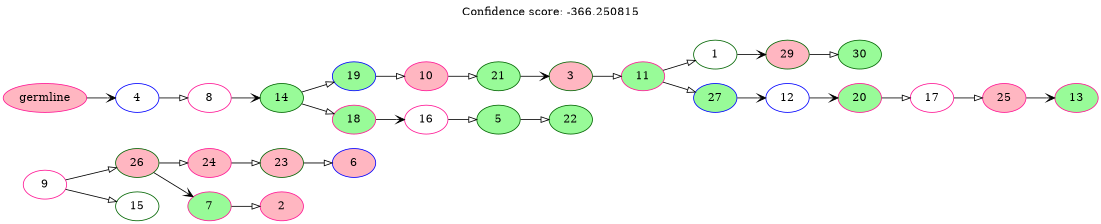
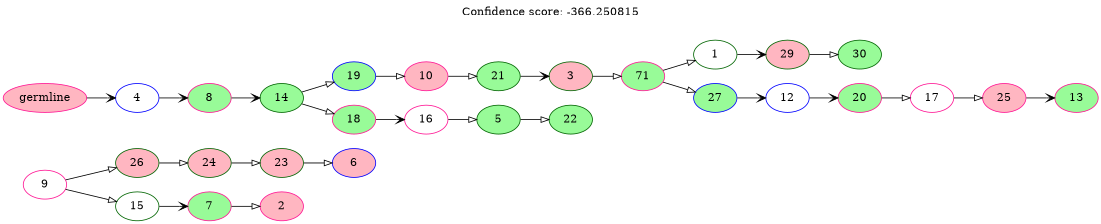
node "11": label "11" -> "71"
edge "4" -> "8": arrowhead onormal -> vee
node "8": fillcolor white -> palegreen
node "24": color deeppink -> darkgreen
edge "26" -> "7": now "15" -> "7"
